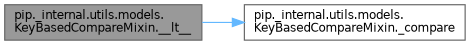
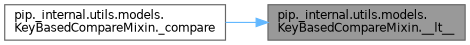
edge "pip._internal.utils.models. KeyBasedCompareMixin.__lt__" -> "pip._internal.utils.models. KeyBasedCompareMixin._compare": reversed
